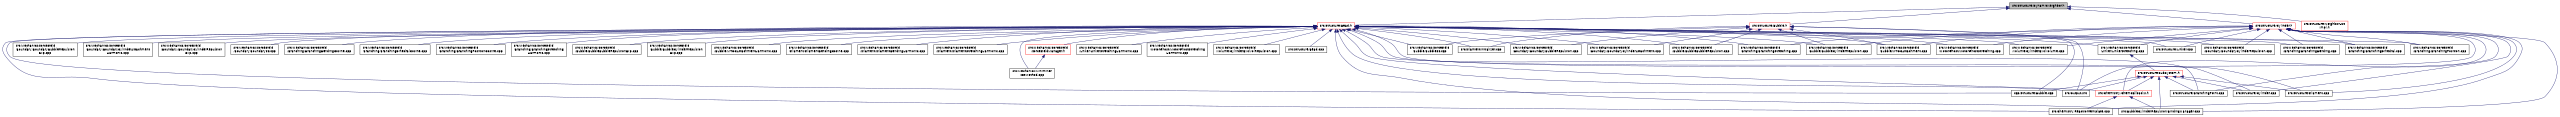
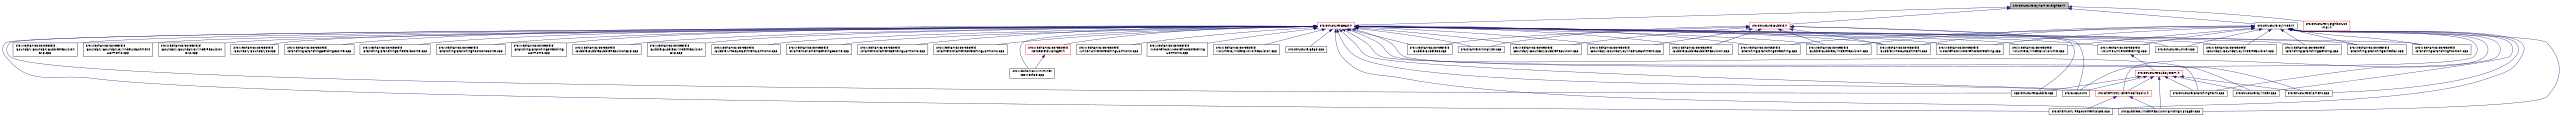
node "src/Structure/Cylinder.h": color red -> black
node "src/Mechanics/ForceField /Linker/LinkerStretching.cpp": label "src/Mechanics/ForceField /Linker/LinkerStretching.cpp" -> "src/Mechanics/ForceField /Volume/LinkerStretching.cpp"
